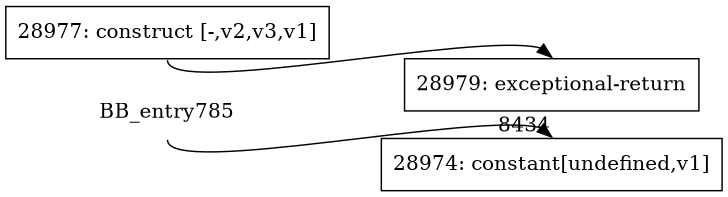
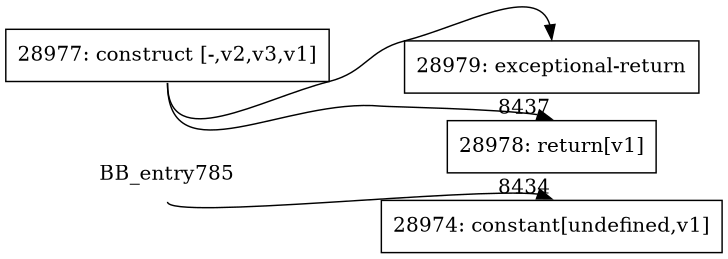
node "28978: return[v1]": added
